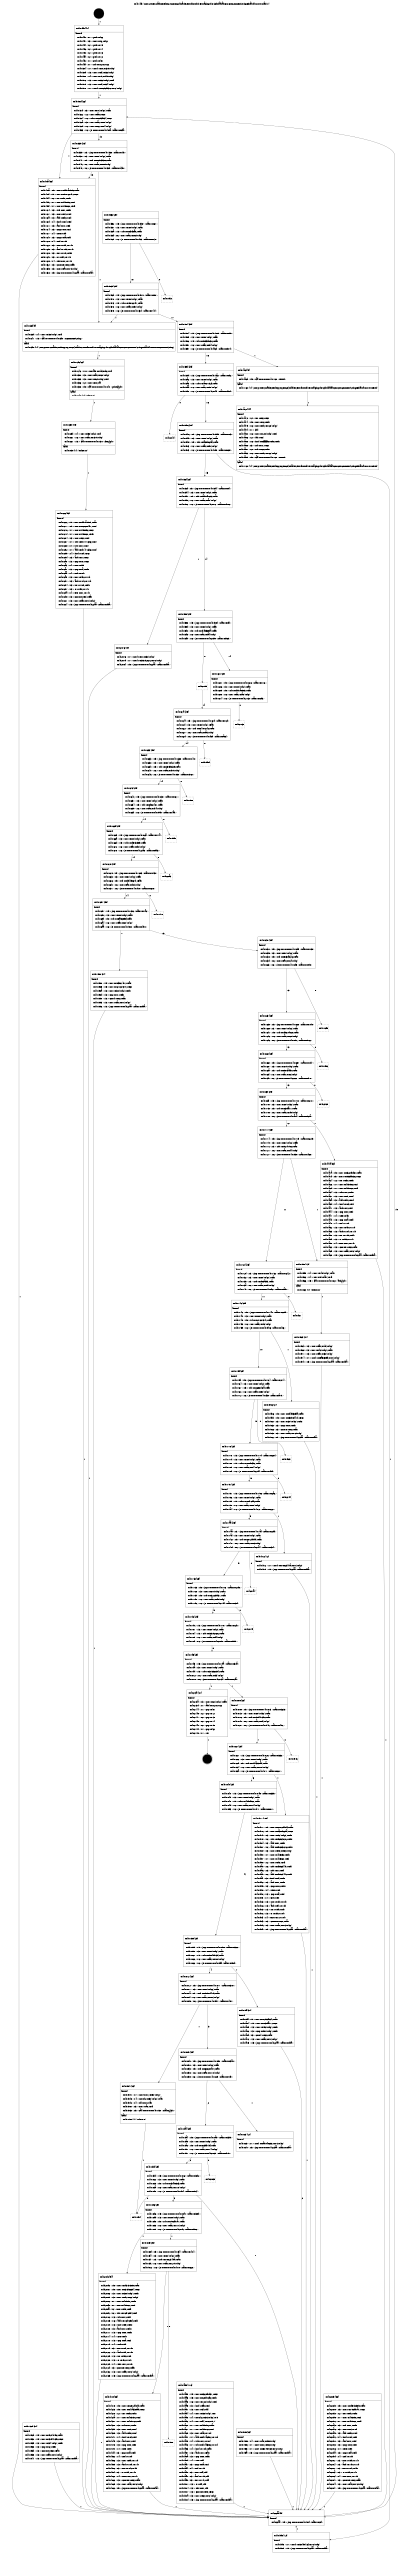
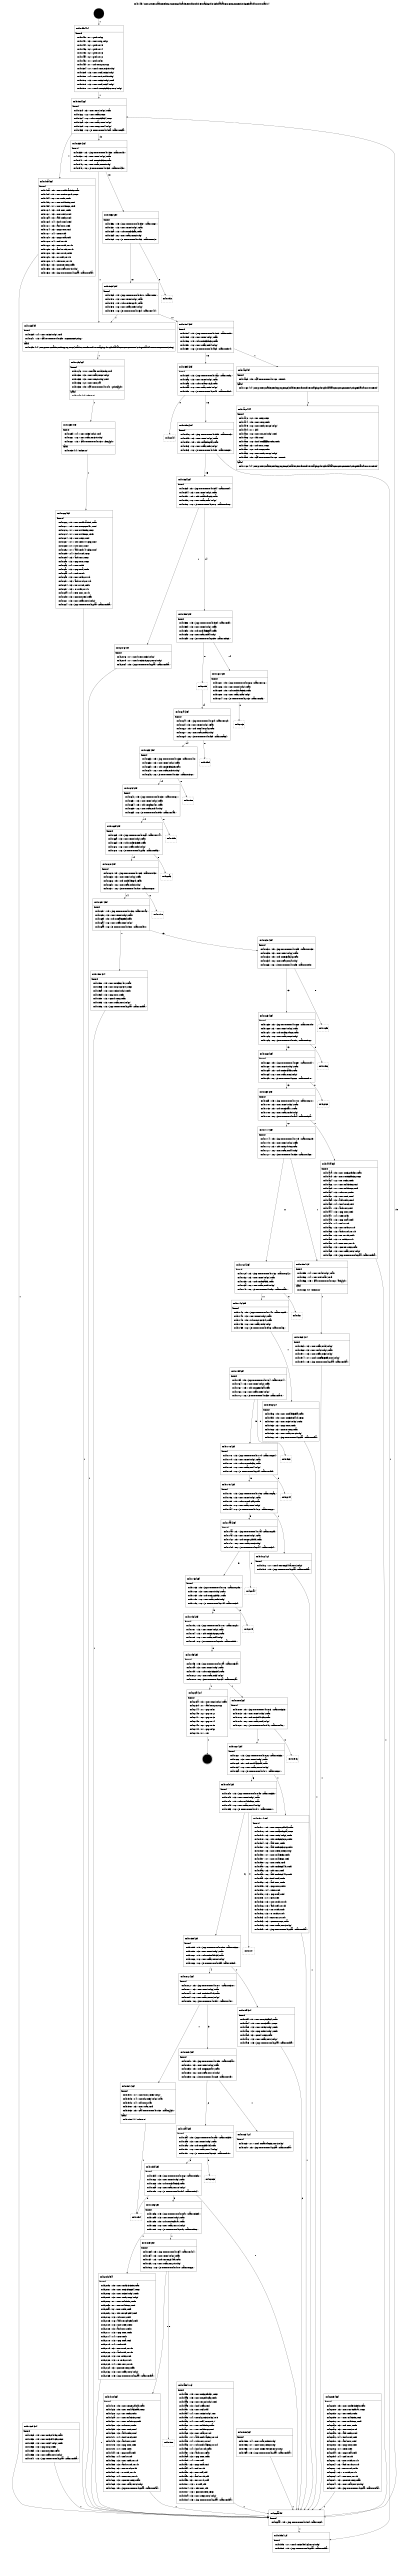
edge "0x401539 [25]" -> "0x401bea [83]": now "0x401539 [25]" -> "0x401552 [25]"
edge "0x401746 [25]" -> "0x40175f [25]": removed, label "10"
node "0x401d71": added
edge "0x401bde [12]" -> "0x4022aa [5]": reversed
